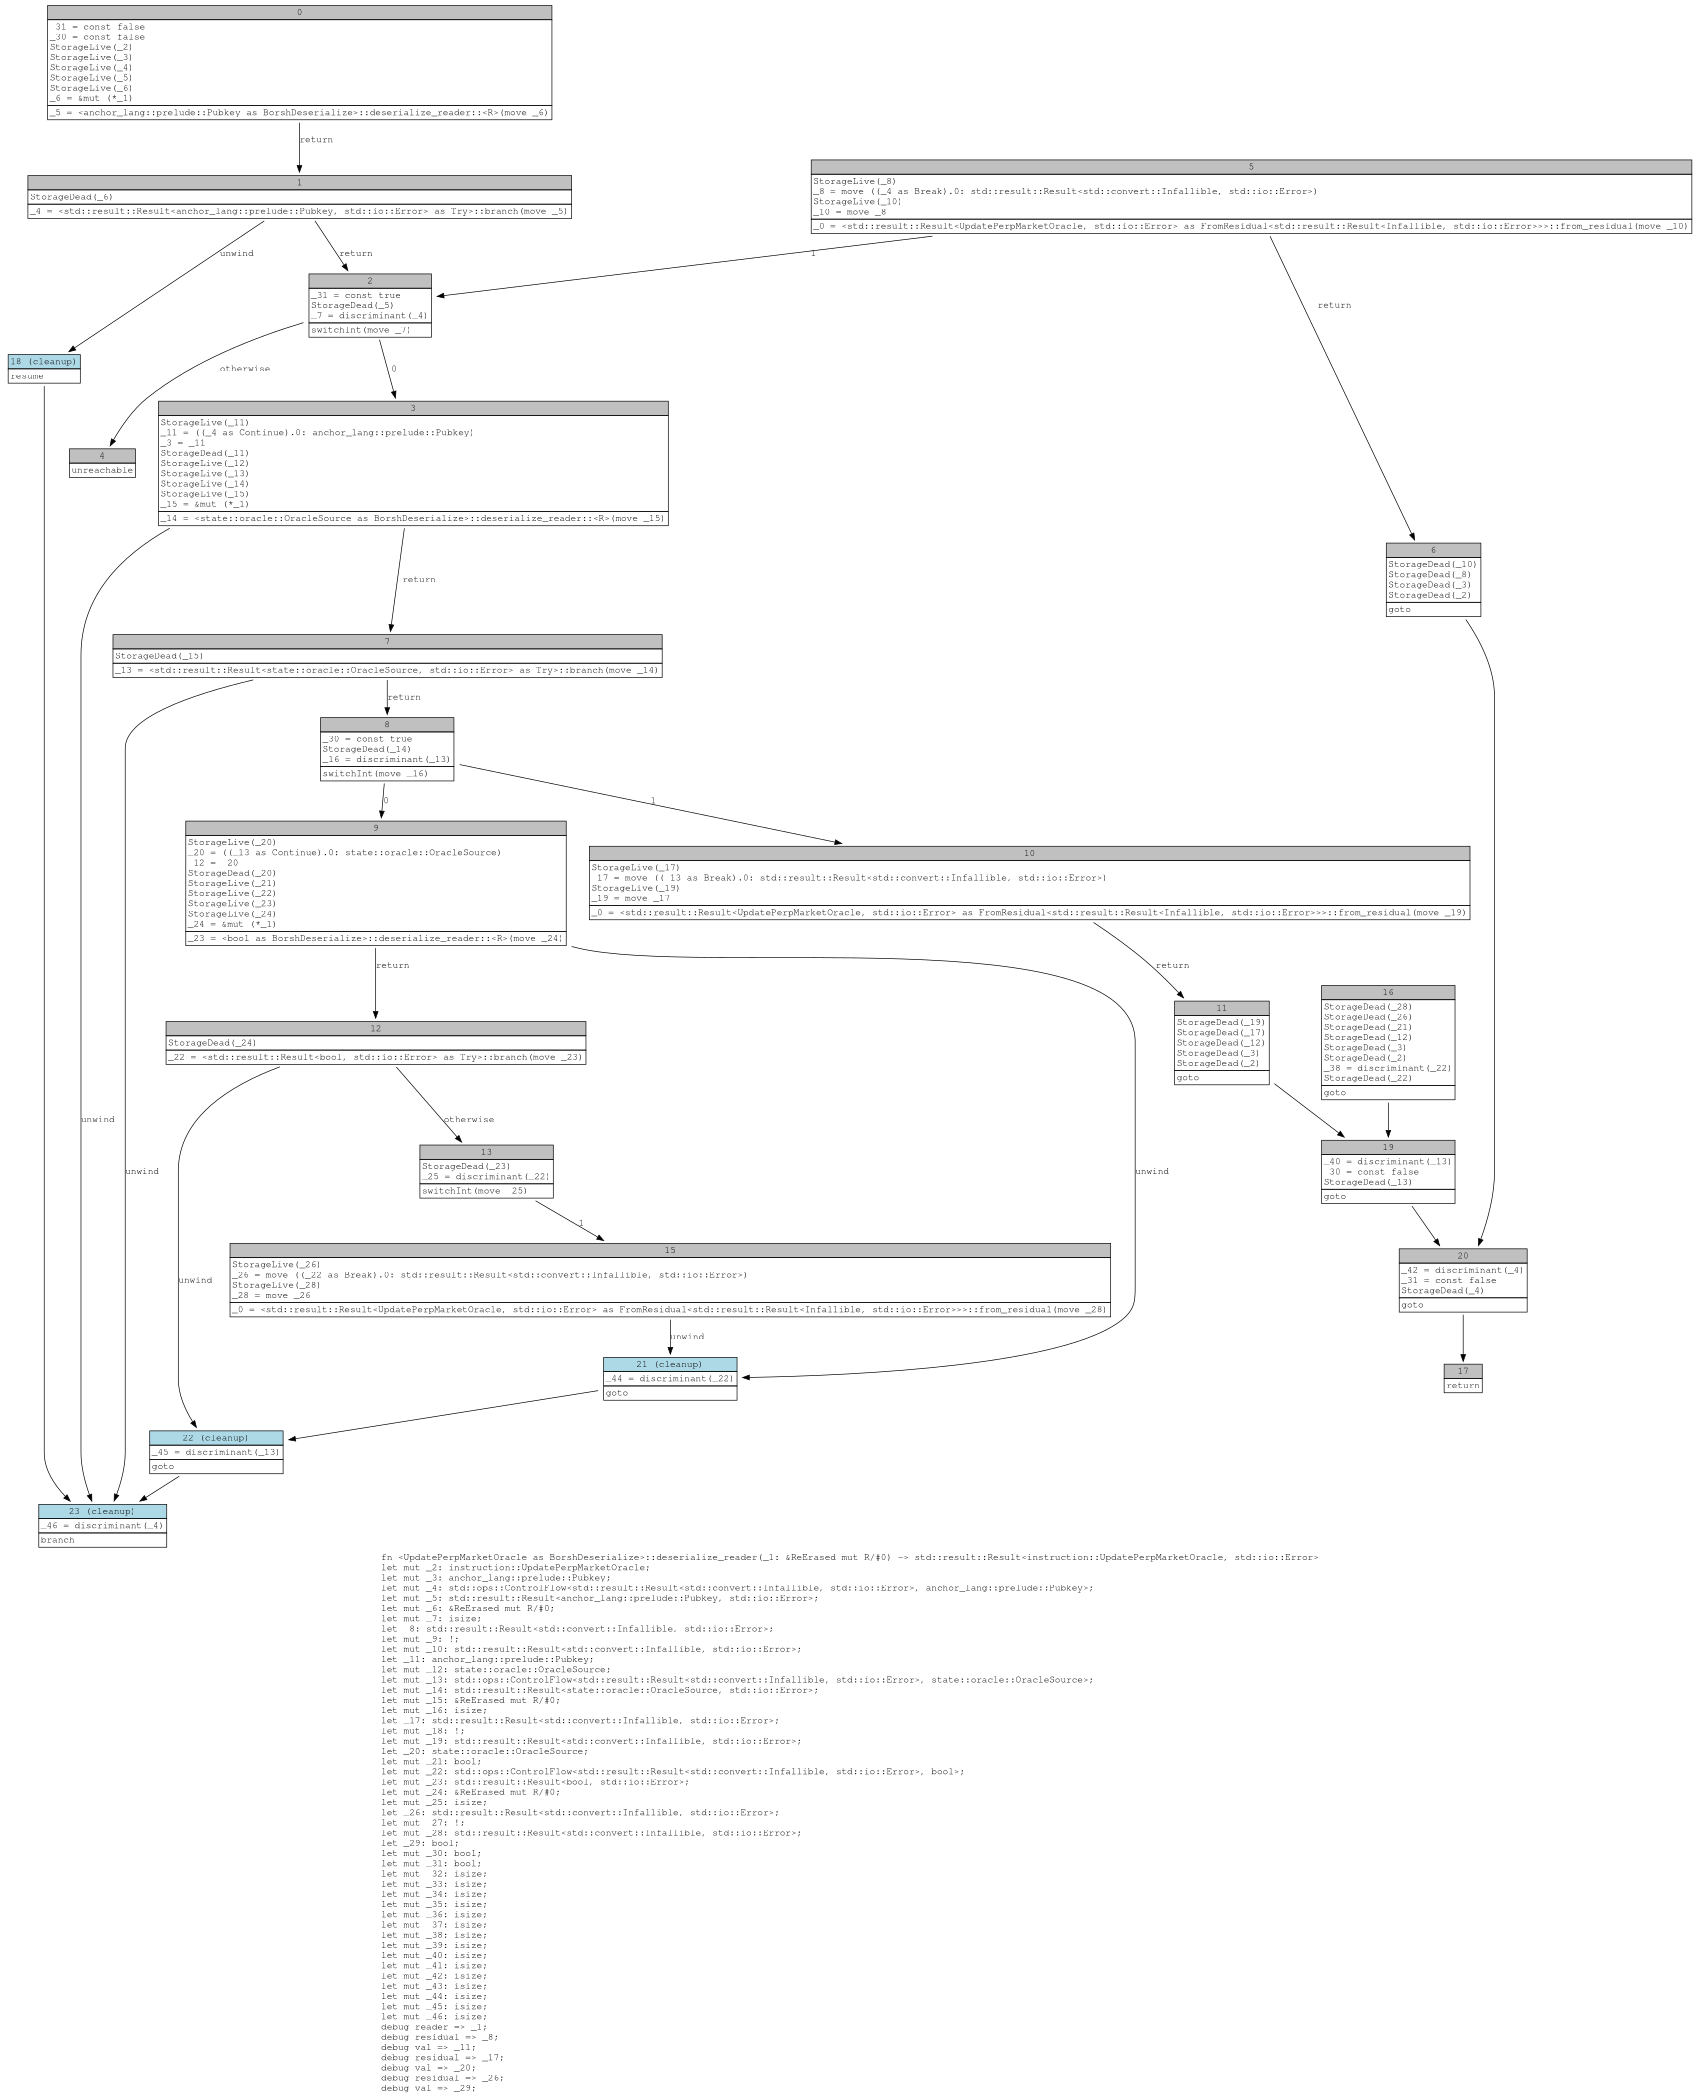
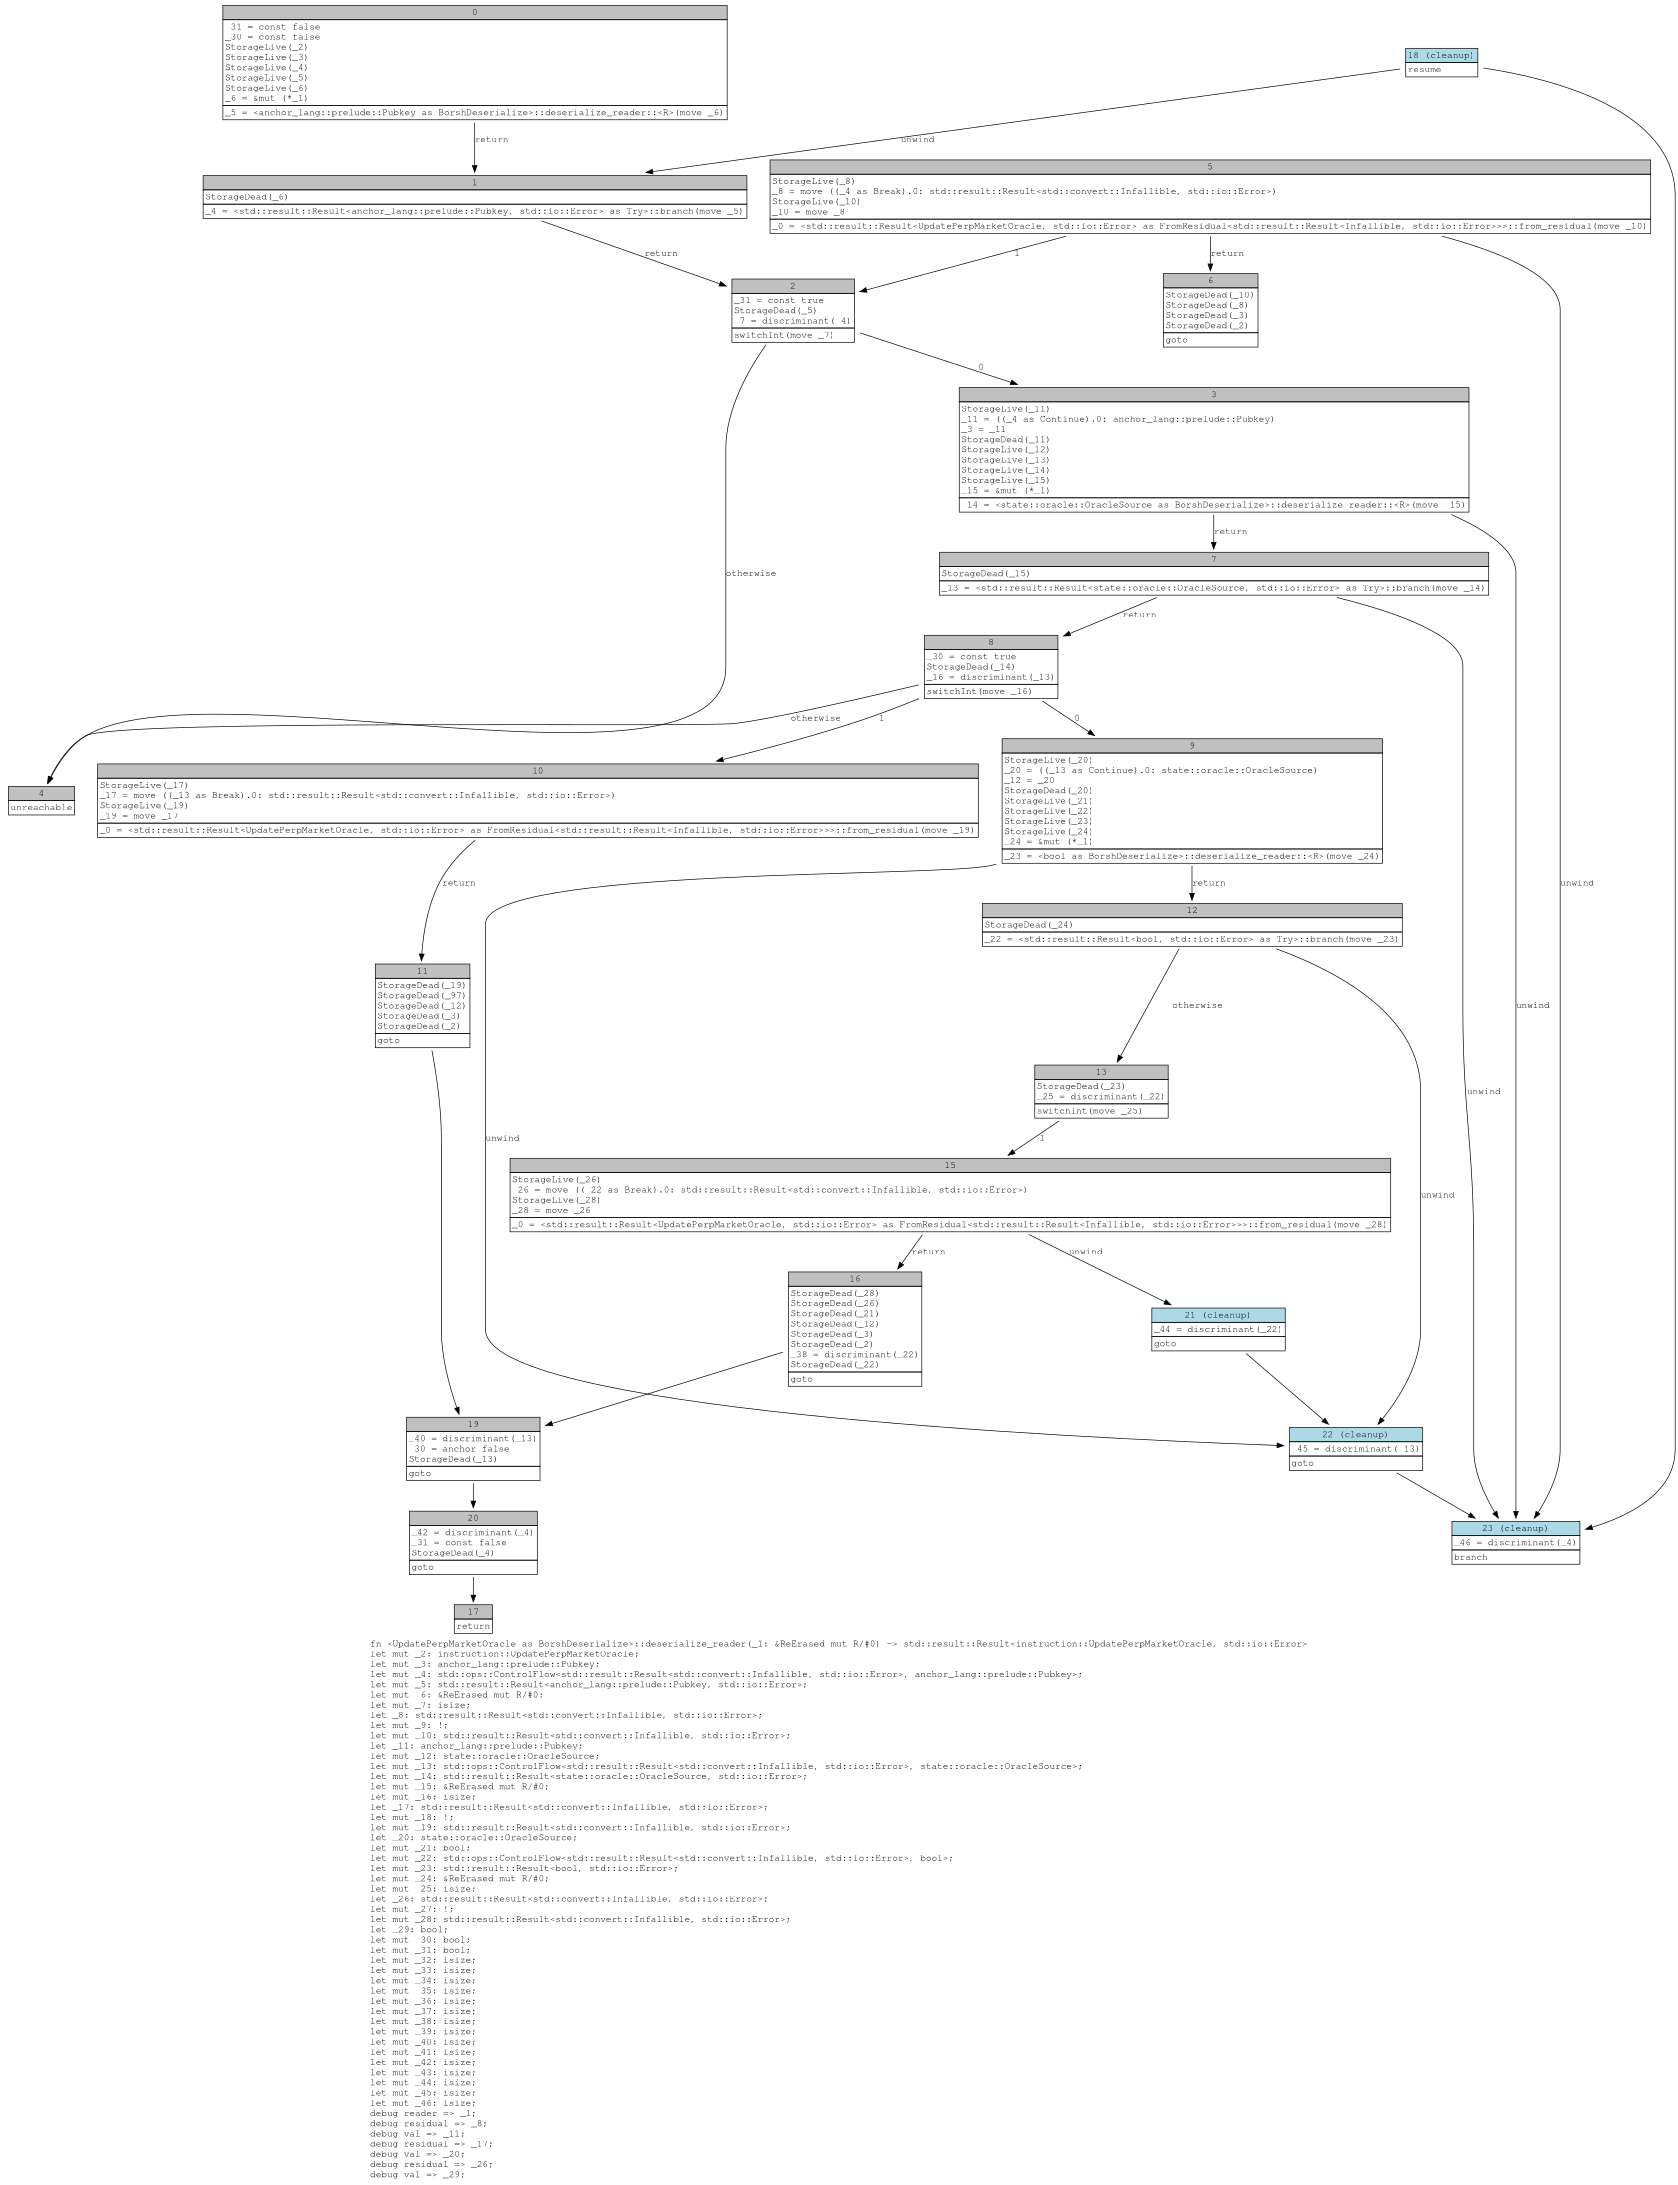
edge "1" -> "18 (cleanup)": reversed
edge "8" -> "4": added, label "otherwise"
edge "5" -> "23 (cleanup)": added, label "unwind"
edge "6" -> "20": removed
node "11": text "StorageDead(_17)" -> "StorageDead(_97)"
edge "9" -> "21 (cleanup)": now "9" -> "22 (cleanup)"
node "19": text "_30 = const false" -> "_30 = anchor false"
edge "15" -> "16": added, label "return"
